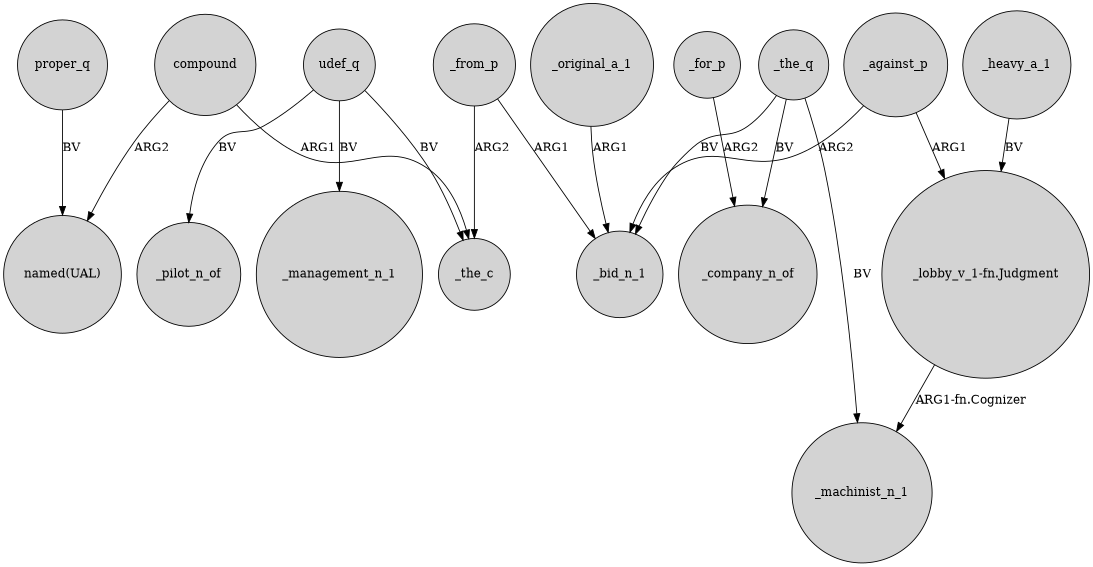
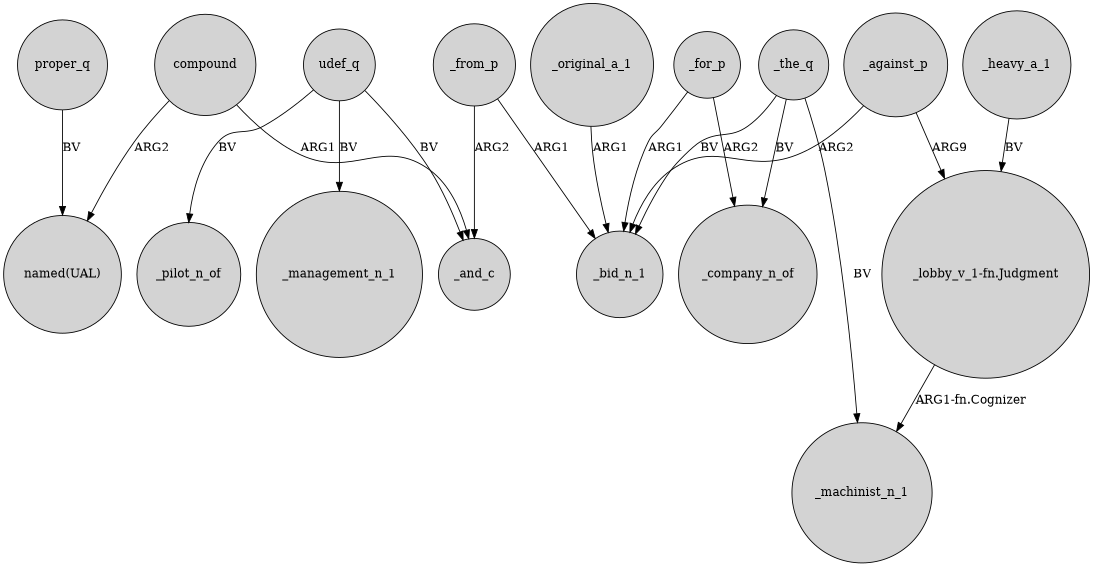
edge "_against_p" -> "_lobby_v_1-fn.Judgment": label "ARG1" -> "ARG9"
edge "_for_p" -> "_bid_n_1": added, label "ARG1"
node "_the_c": label "_the_c" -> "_and_c"
